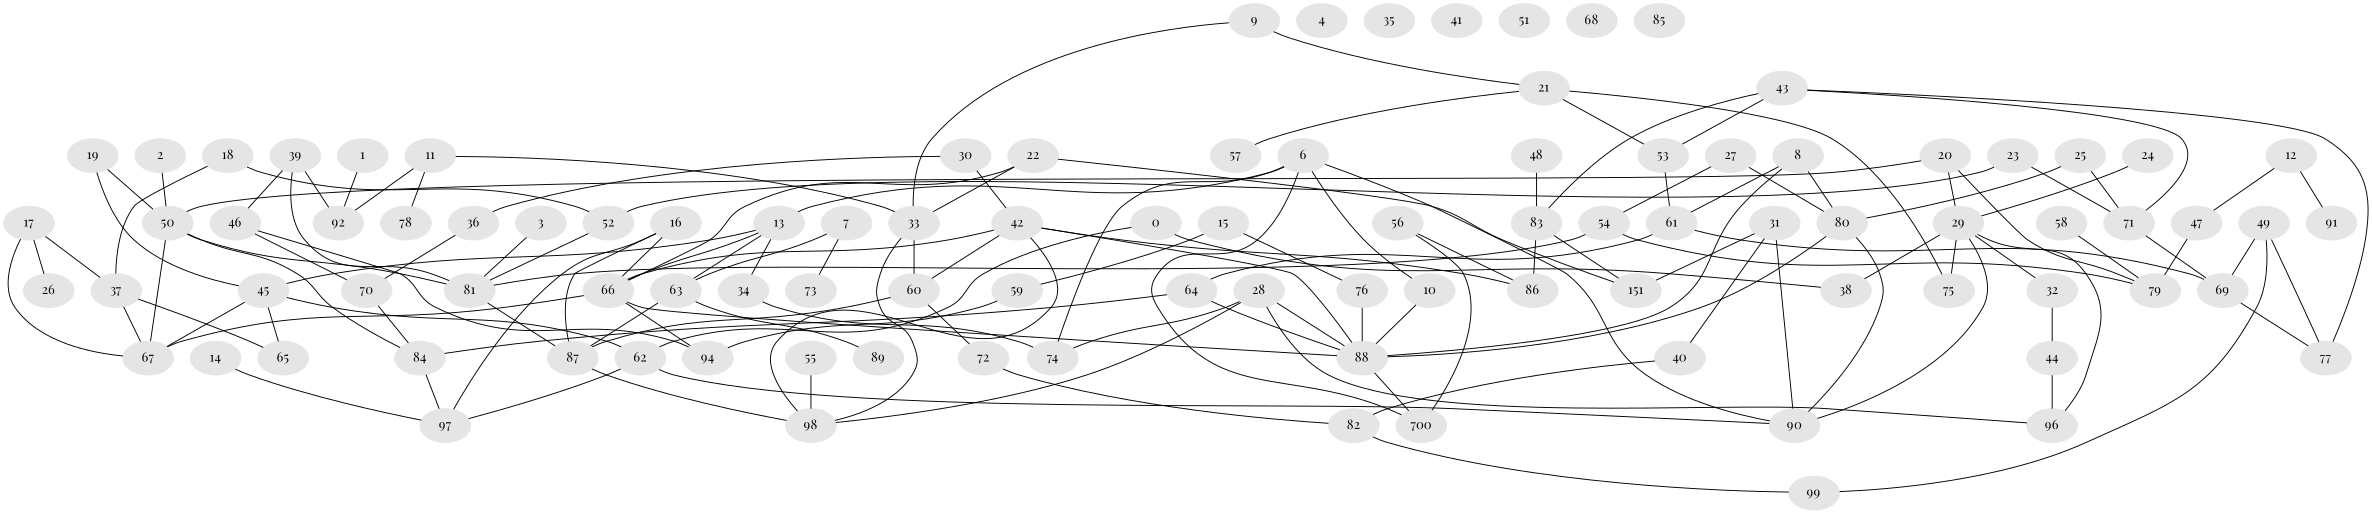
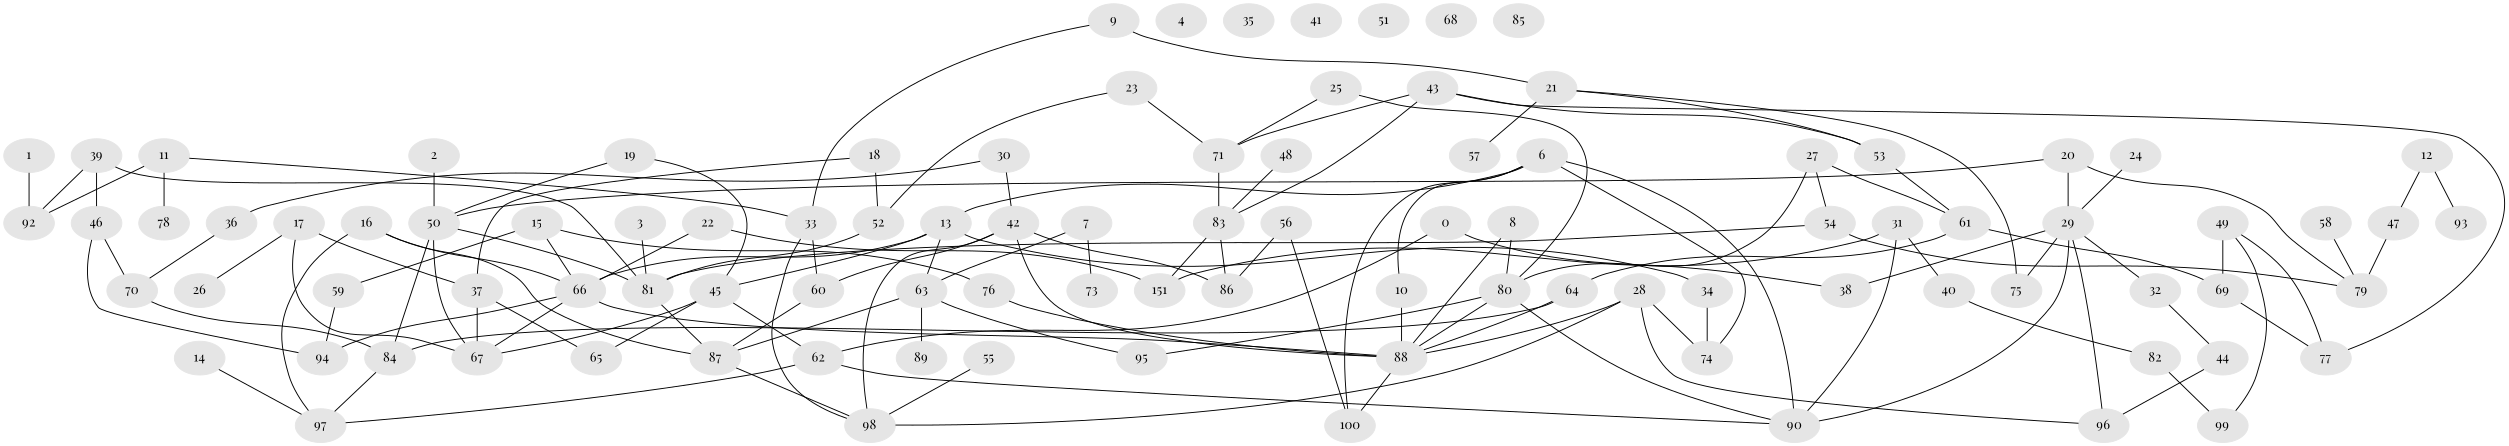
edge "8" -- "61": now "27" -- "61"
edge "22" -- "33": removed
node "91": label "91" -> "93"
edge "42" -- "66": now "15" -- "66"
edge "71" -- "69": now "71" -- "83"
node "72": removed
node "95": added
node "700": label "700" -> "100"
